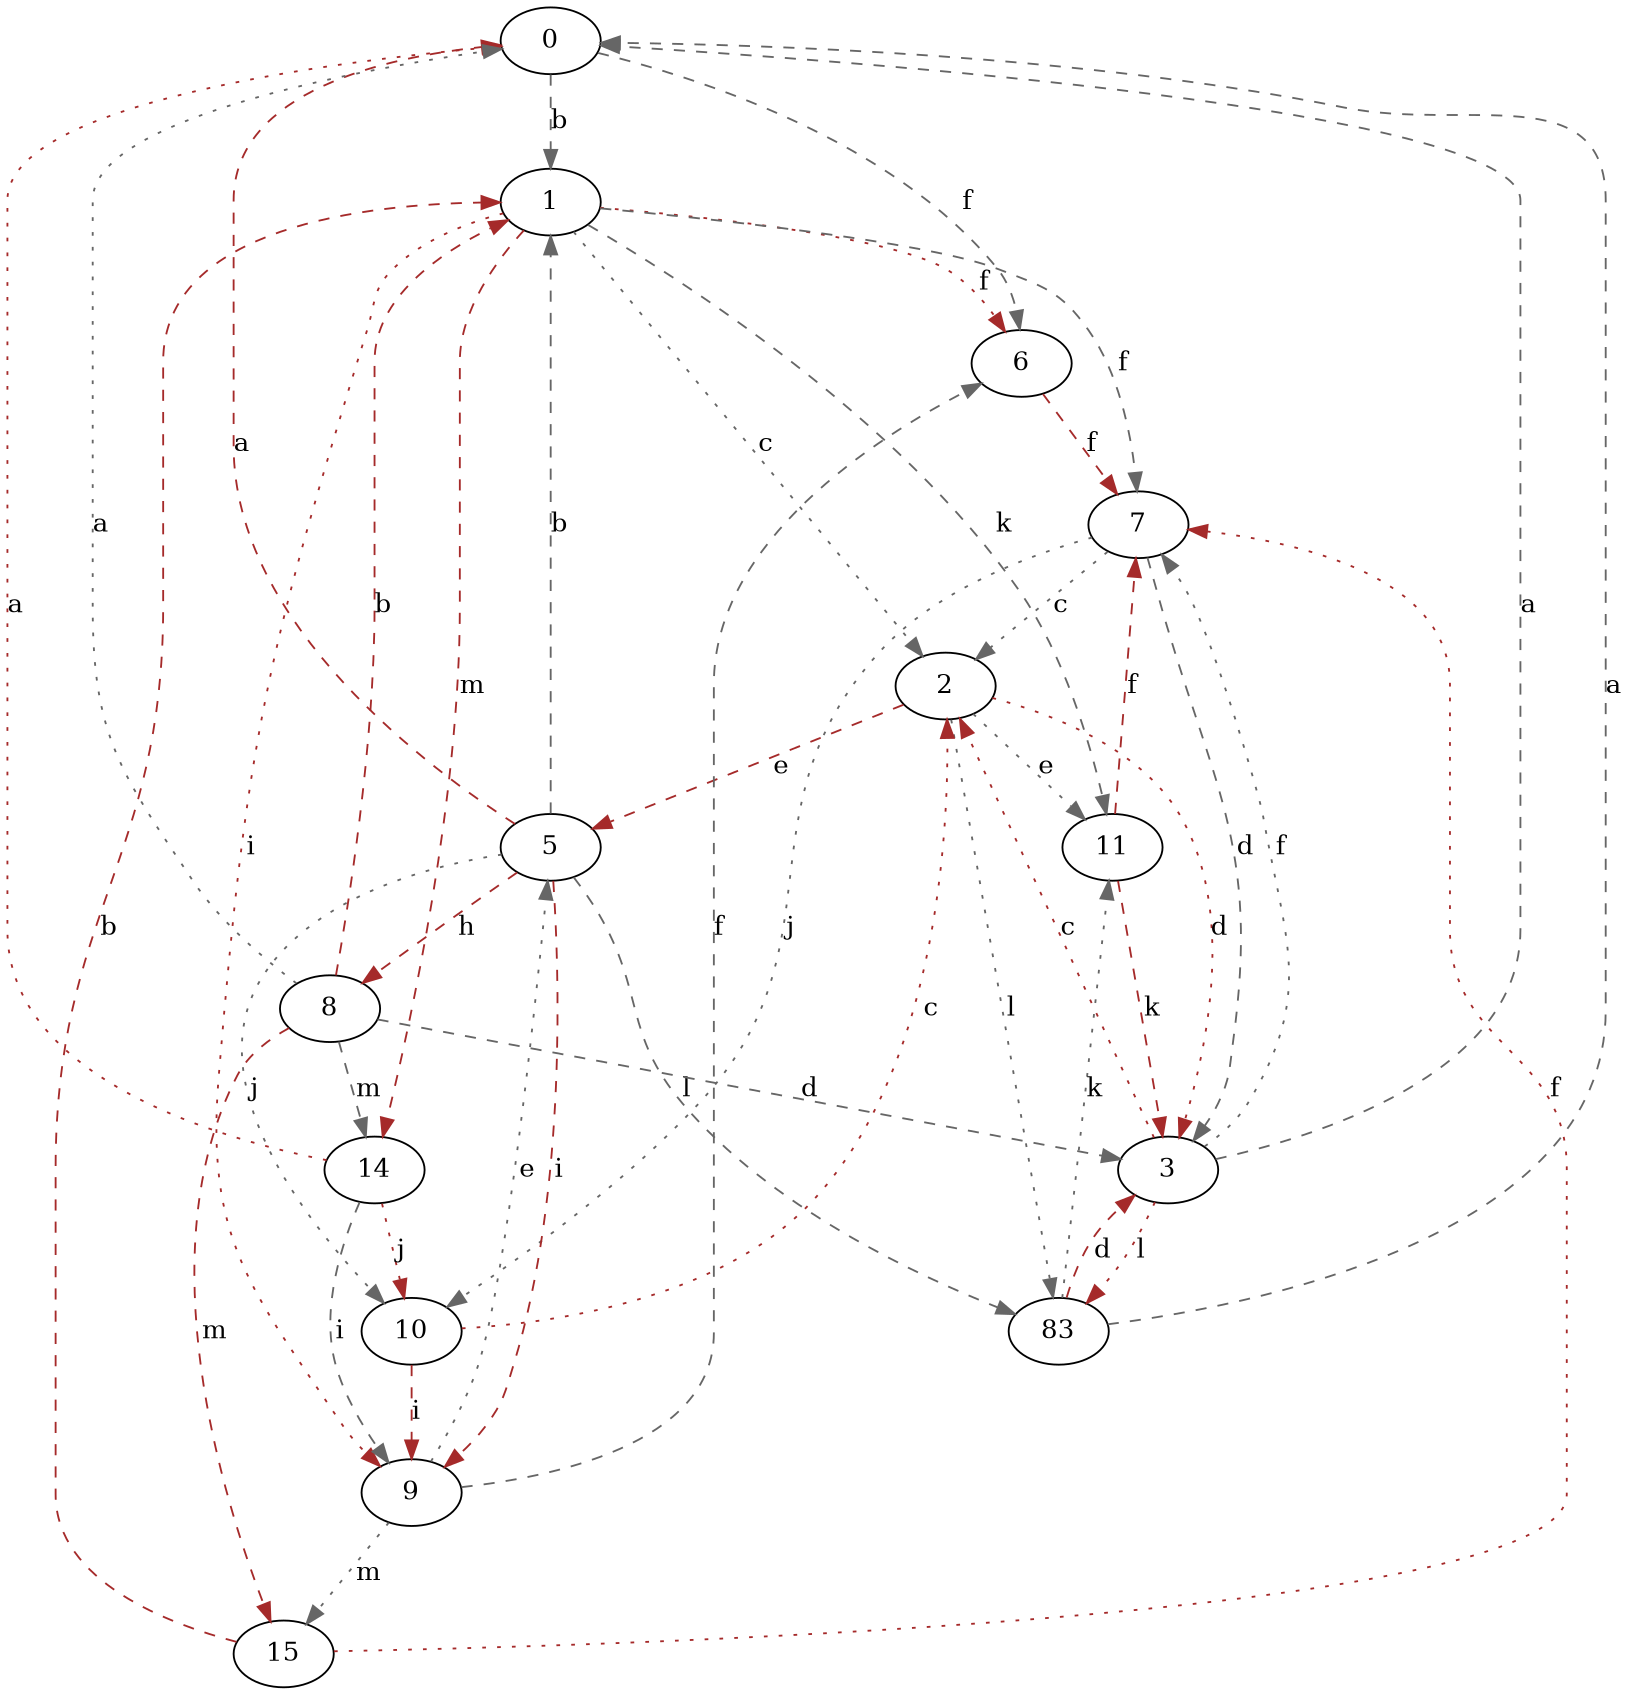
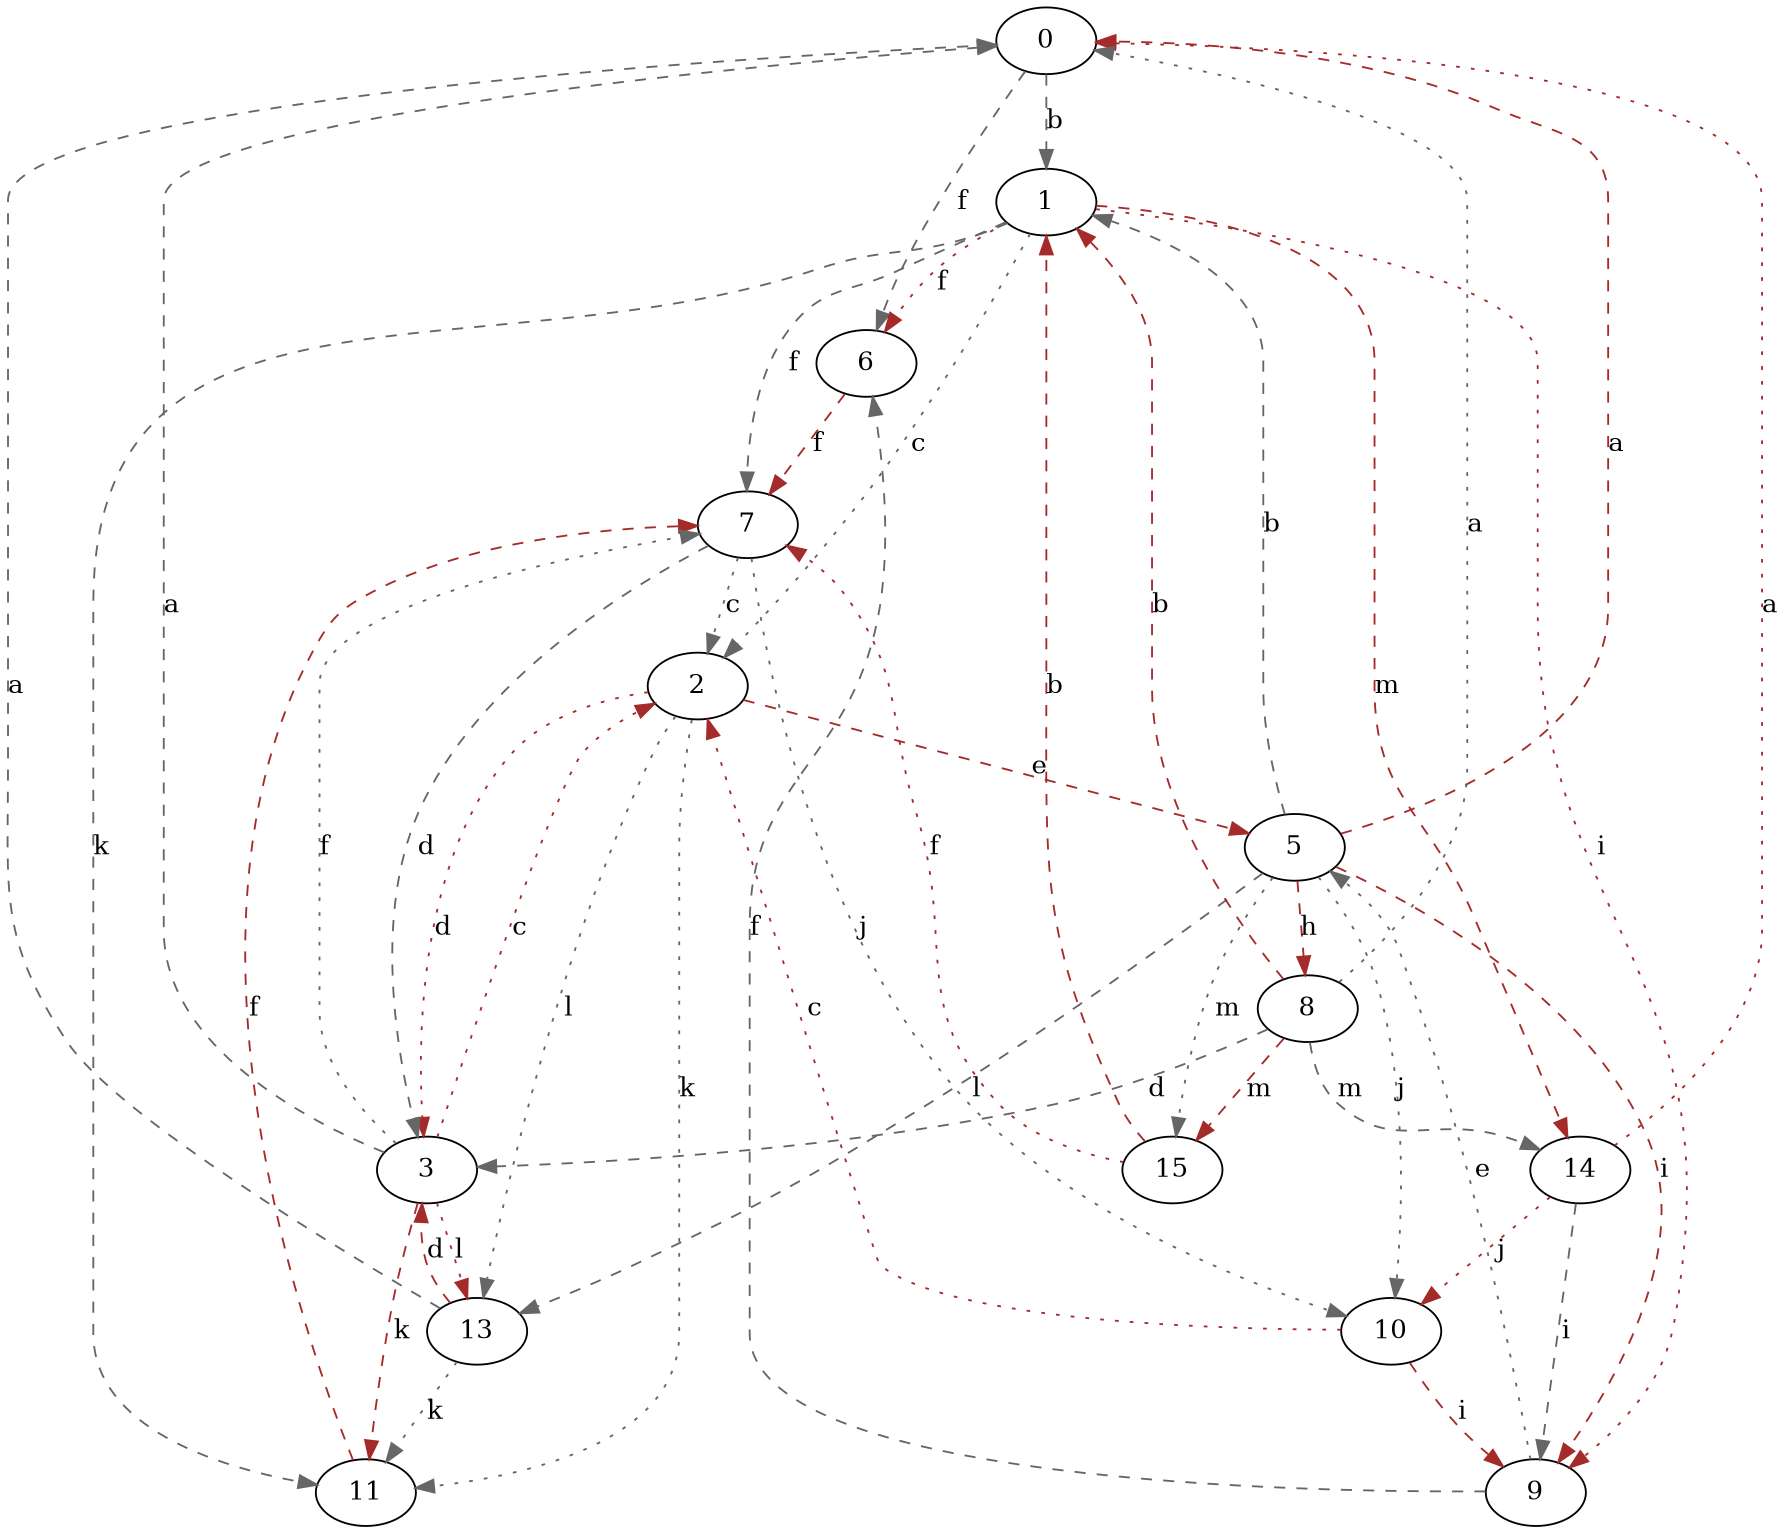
edge "2" -> "11": label "e" -> "k"
edge "11" -> "3": reversed
node "83": label "83" -> "13"
edge "9" -> "15": now "5" -> "15"
